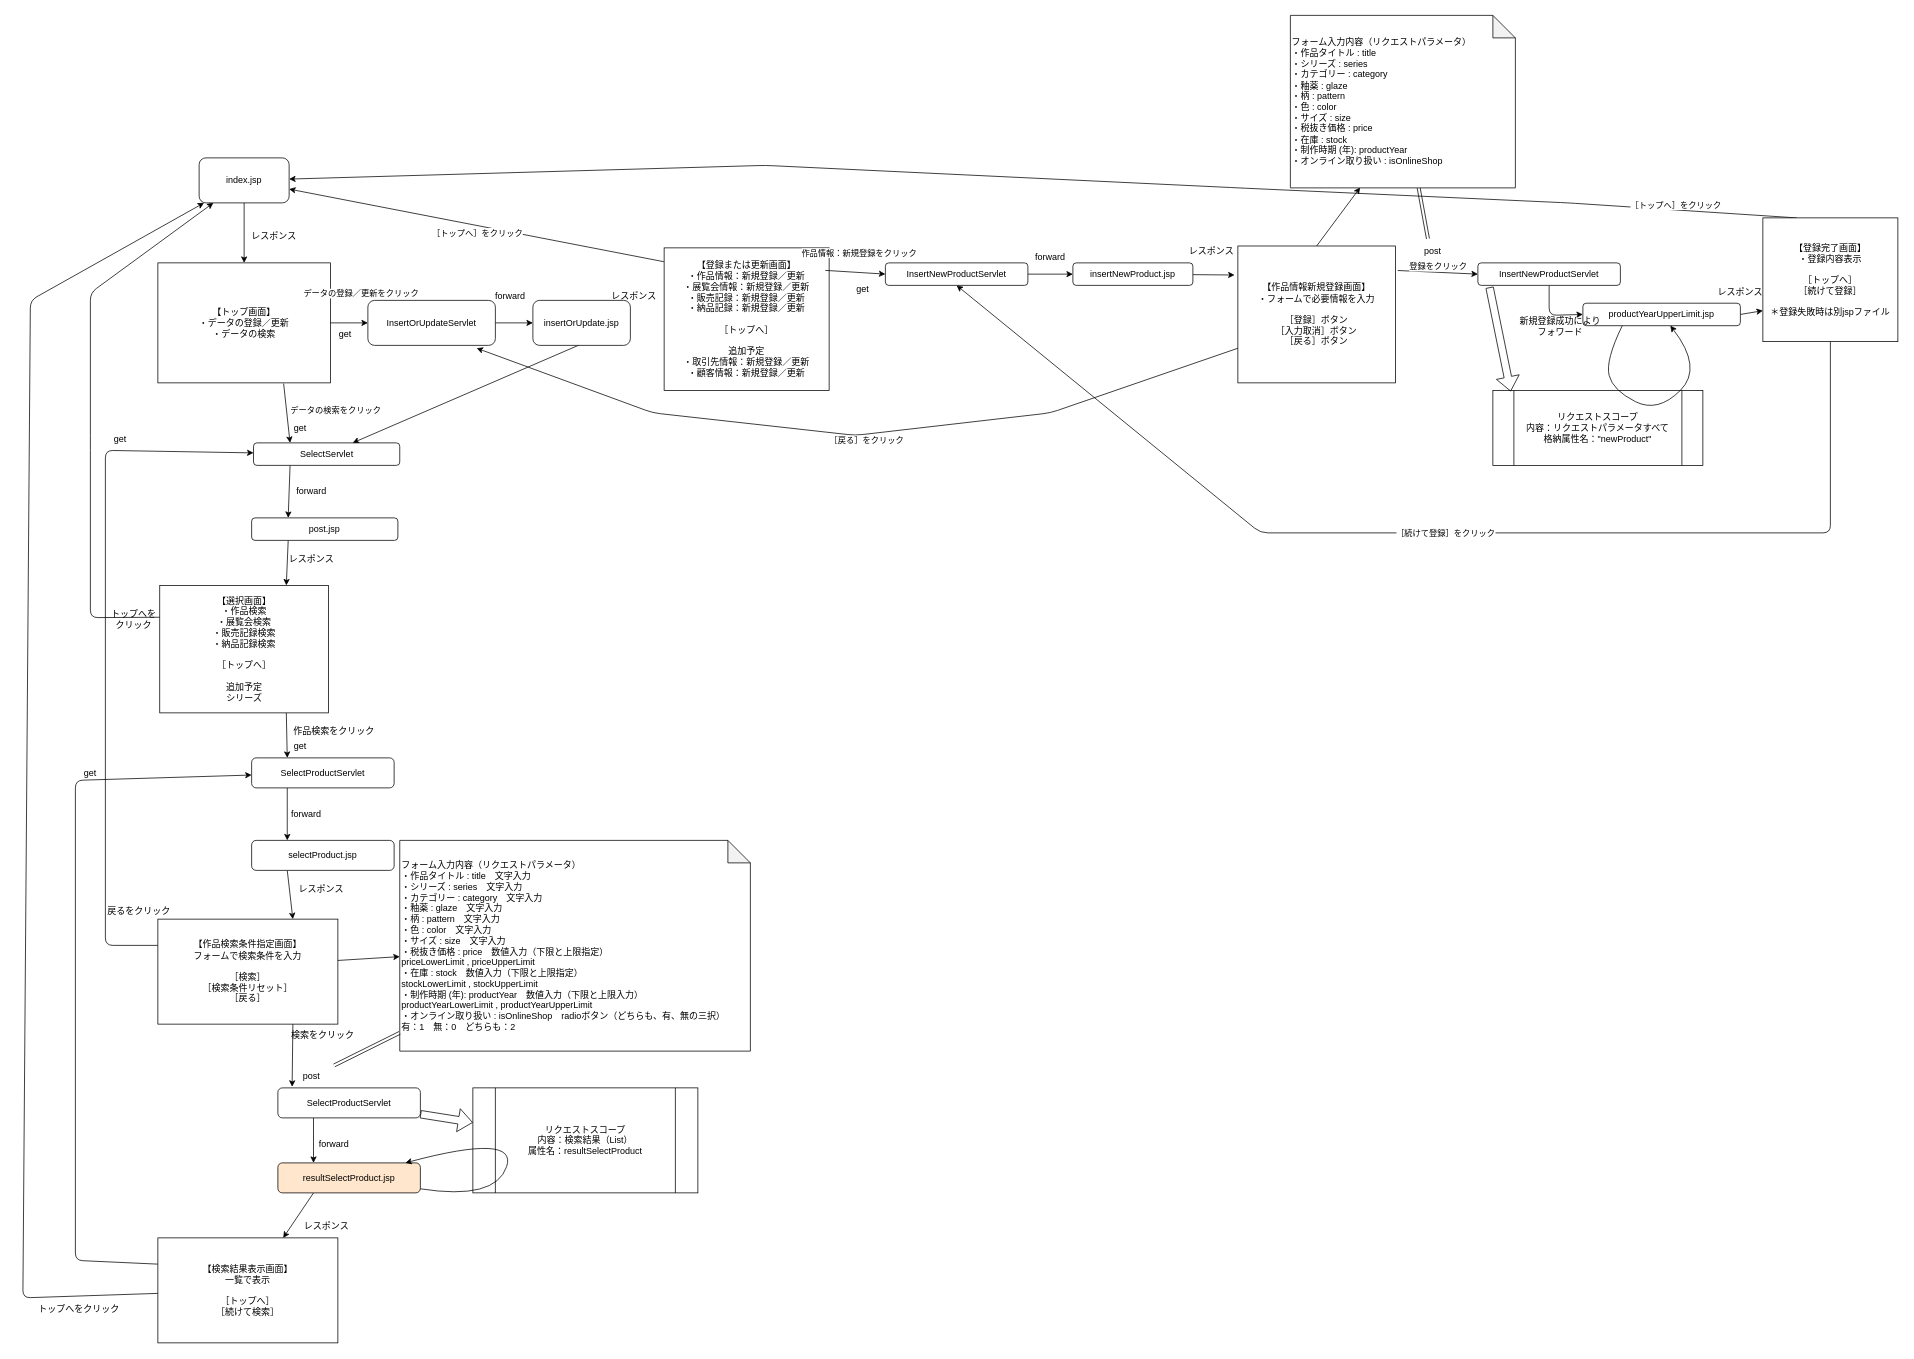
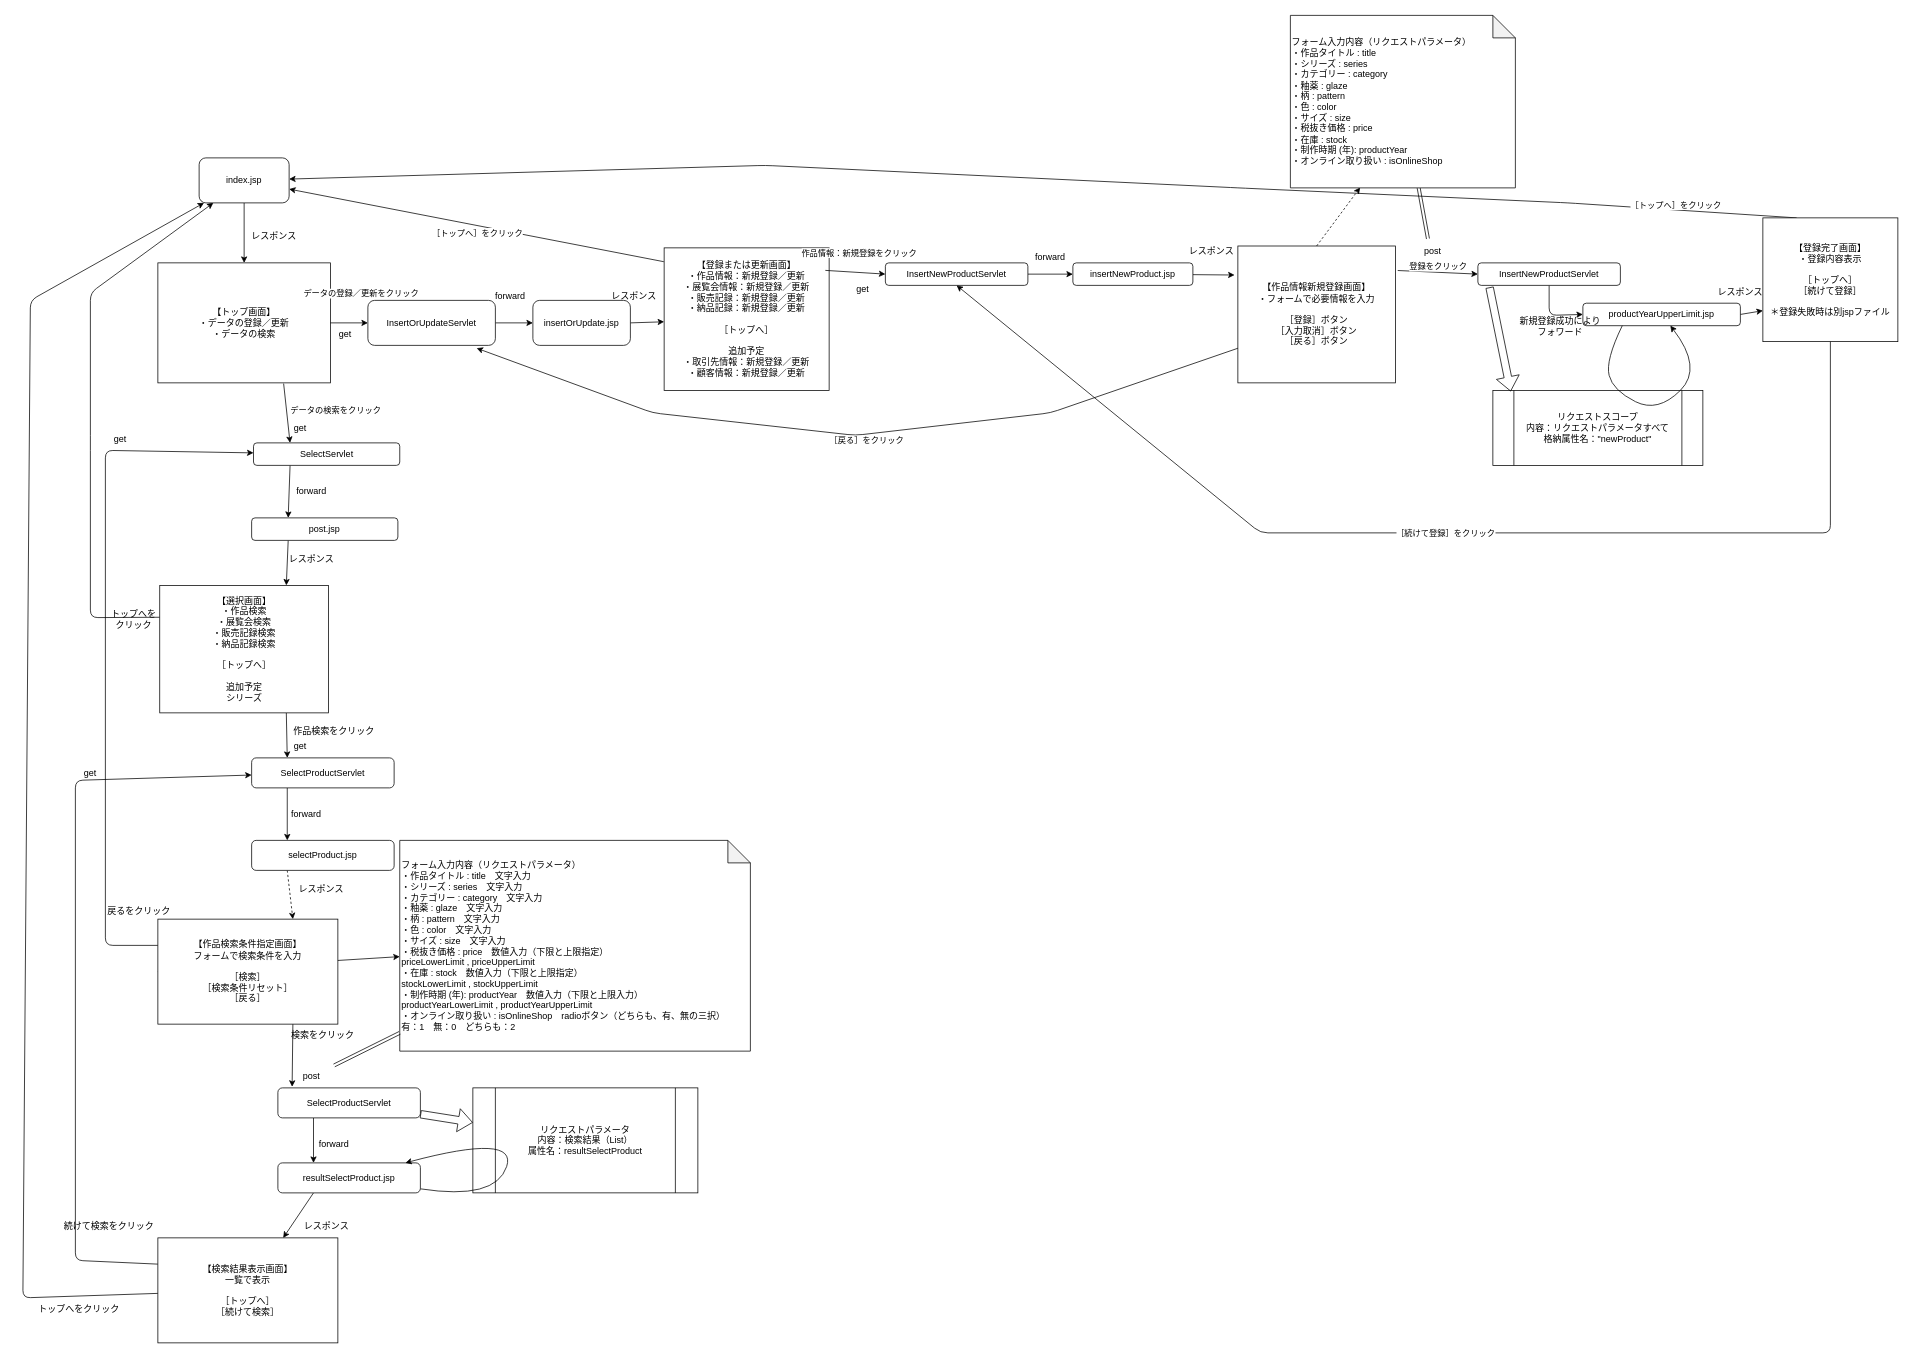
edge "【作品情報新規登録画面】 ・フォームで必要情報を入力 ［登録］ボタン ［入力取消］ボタン ［戻る］ボタン" -> "フォーム入力内容（リクエストパラメータ）・作品タイトル : title・シリーズ : series・カテゴリー : category・釉薬 : glaze・柄 : pattern・色 : color・サイズ : size・税抜き価格 : price・在庫 : stock・制作時期 (年): productYear・オンライン取り扱い : isOnlineShop": style solid -> dashed
edge "insertOrUpdate.jsp" -> "SelectServlet": now "insertOrUpdate.jsp" -> "【登録または更新画面】 ・作品情報：新規登録／更新 ・展覧会情報：新規登録／更新 ・販売記録：新規登録／更新 ・納品記録：新規登録／更新 ［トップへ］ 追加予定 ・取引先情報：新規登録／更新 ・顧客情報：新規登録／更新"
edge "selectProduct.jsp" -> "【作品検索条件指定画面】 フォームで検索条件を入力 ［検索］ ［検索条件リセット］ ［戻る］": style solid -> dashed
node "リクエストスコープ 内容：検索結果（List） 属性名：resultSelectProduct": label "リクエストスコープ 内容：検索結果（List） 属性名：resultSelectProduct" -> "リクエストパラメータ 内容：検索結果（List） 属性名：resultSelectProduct"
node "resultSelectProduct.jsp": fillcolor #ffe6cc -> #ffffff
node "続けて検索をクリック": added
